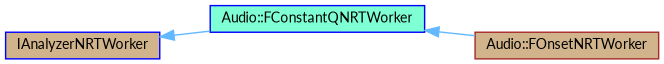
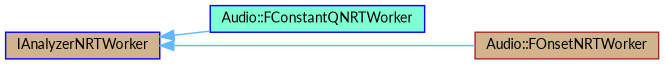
edge "Audio::FOnsetNRTWorker" -> "Audio::FConstantQNRTWorker": now "Audio::FOnsetNRTWorker" -> "IAnalyzerNRTWorker"
